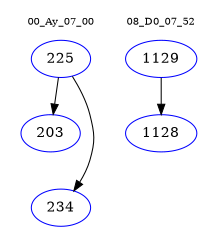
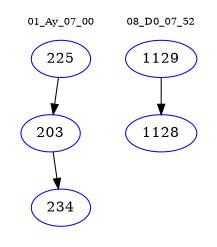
cluster "00_Ay_07_00": label "00_Ay_07_00" -> "01_Ay_07_00"
edge "225" -> "234": now "203" -> "234"
